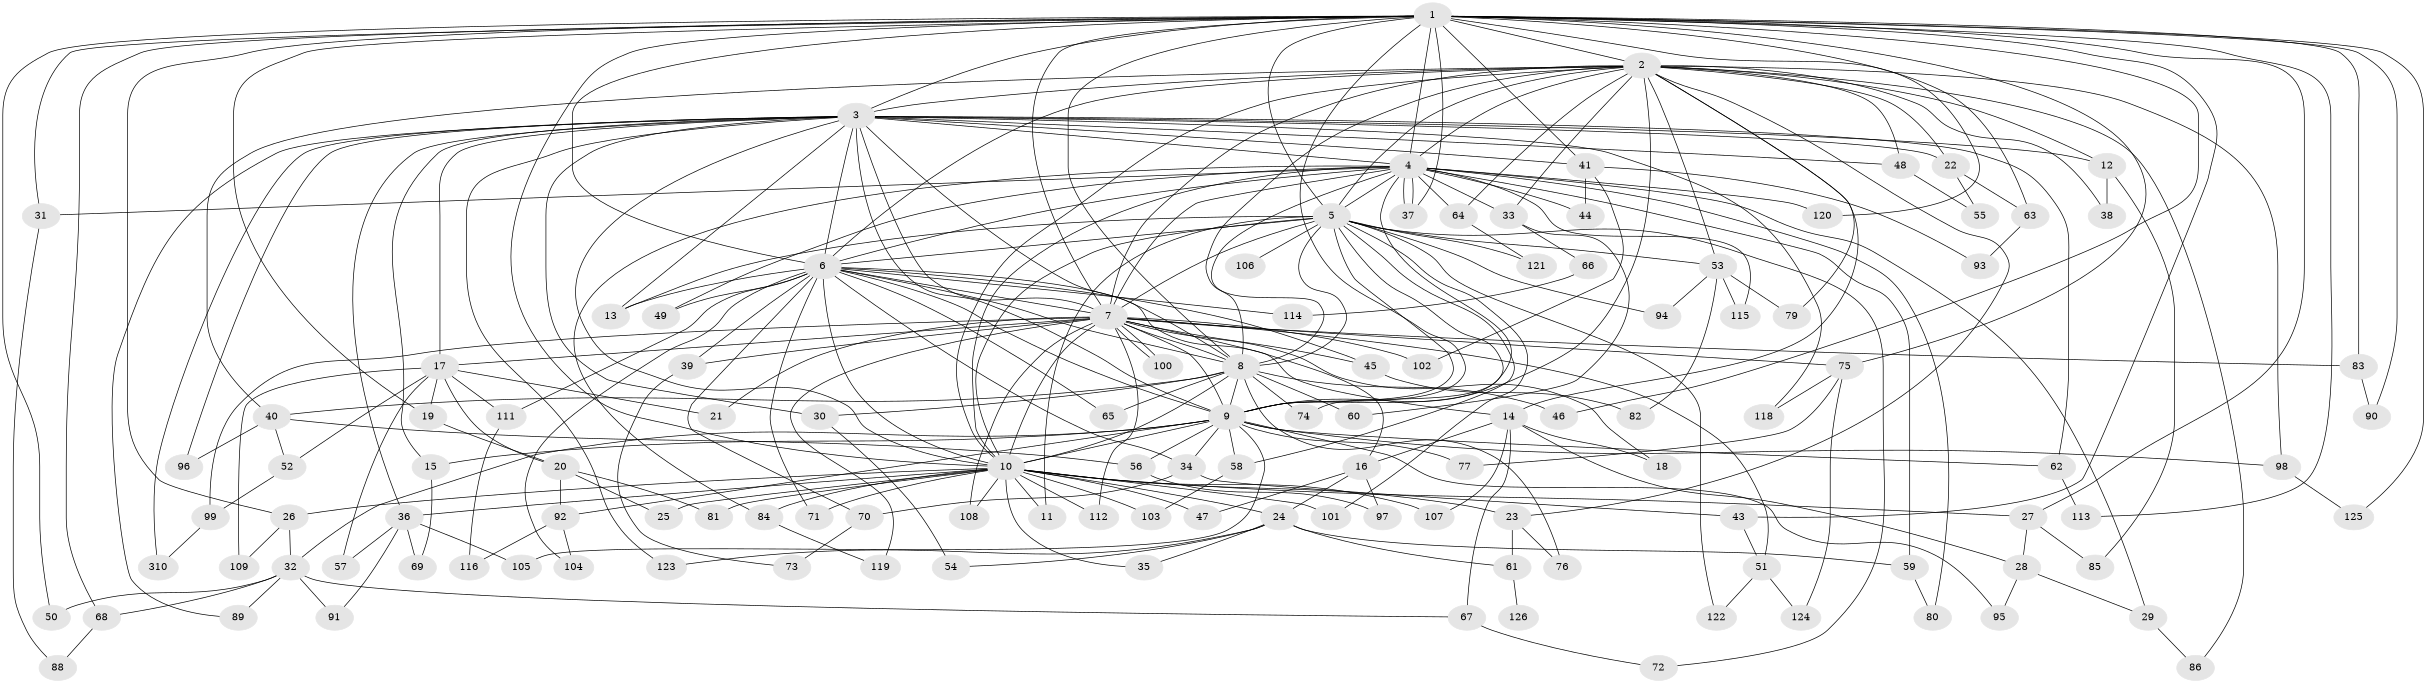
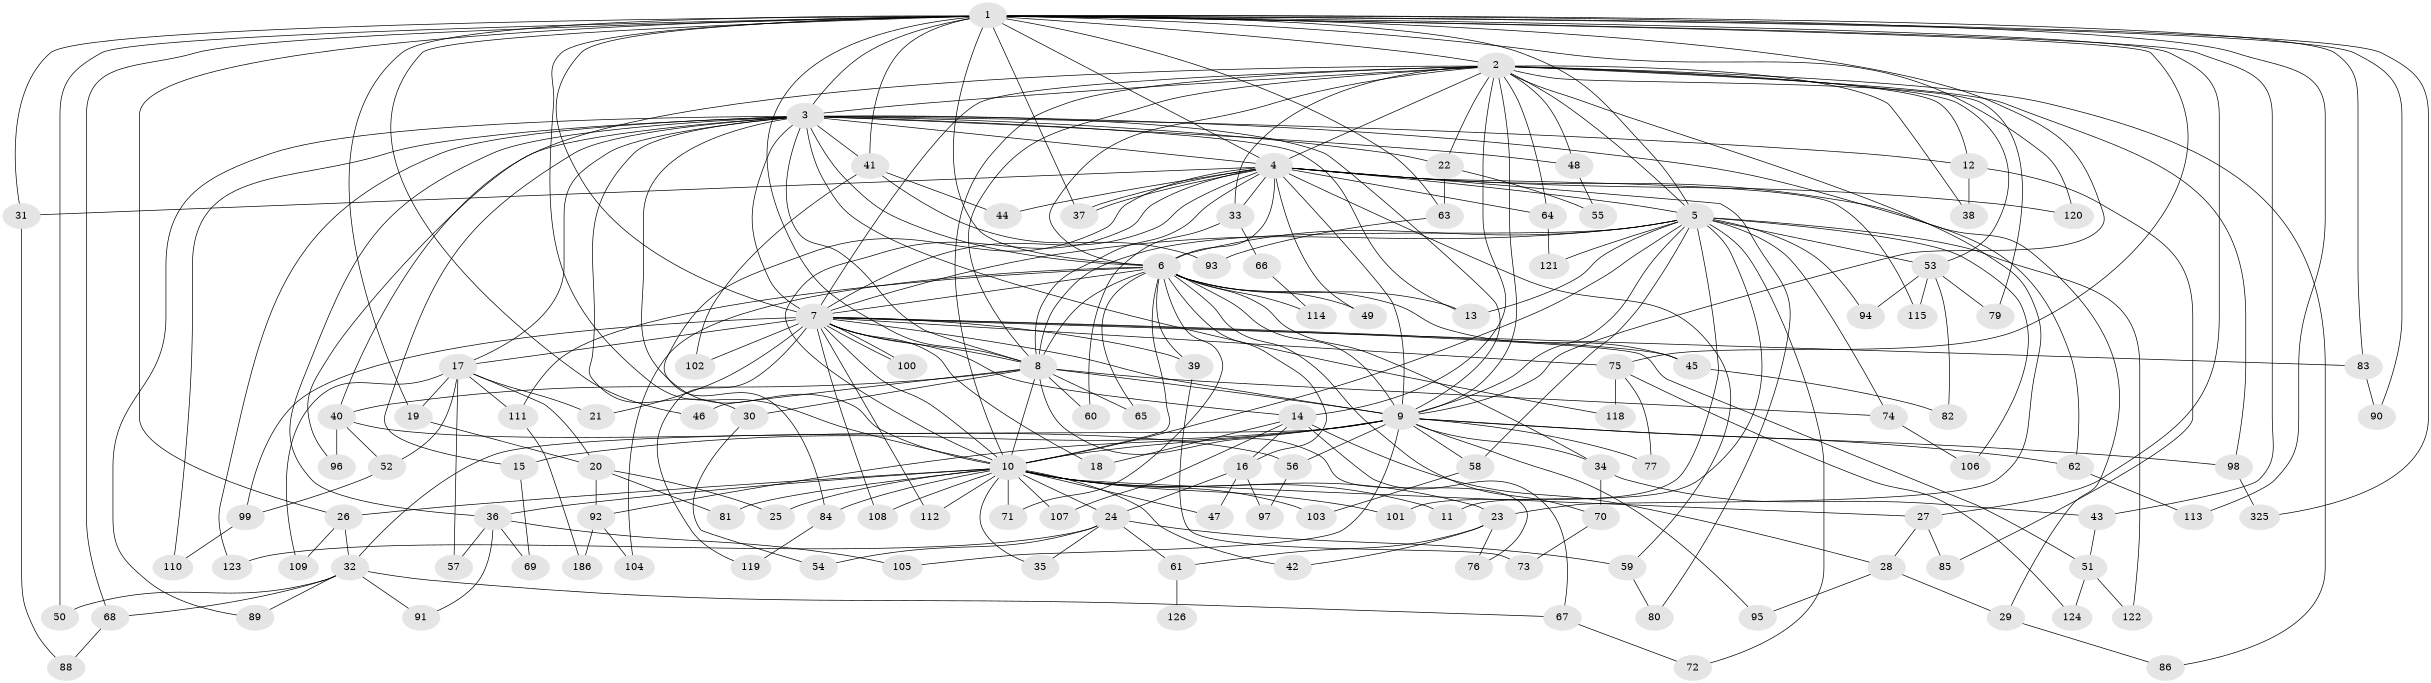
edge "74" -- "106": added
node "125": label "125" -> "325"
node "310": label "310" -> "110"
node "116": label "116" -> "186"
node "42": added
